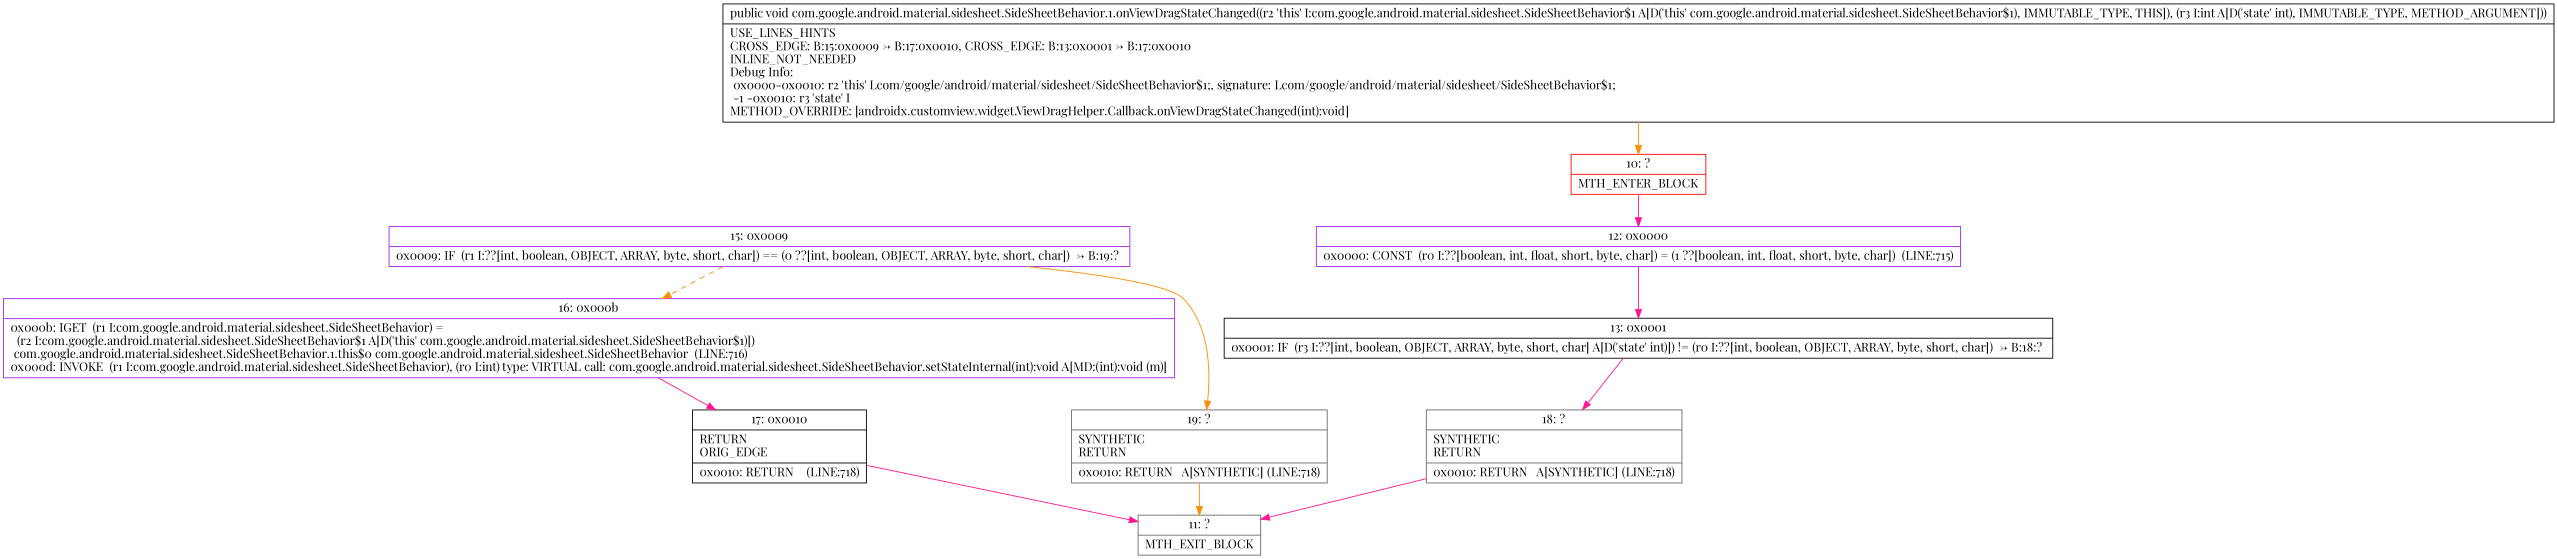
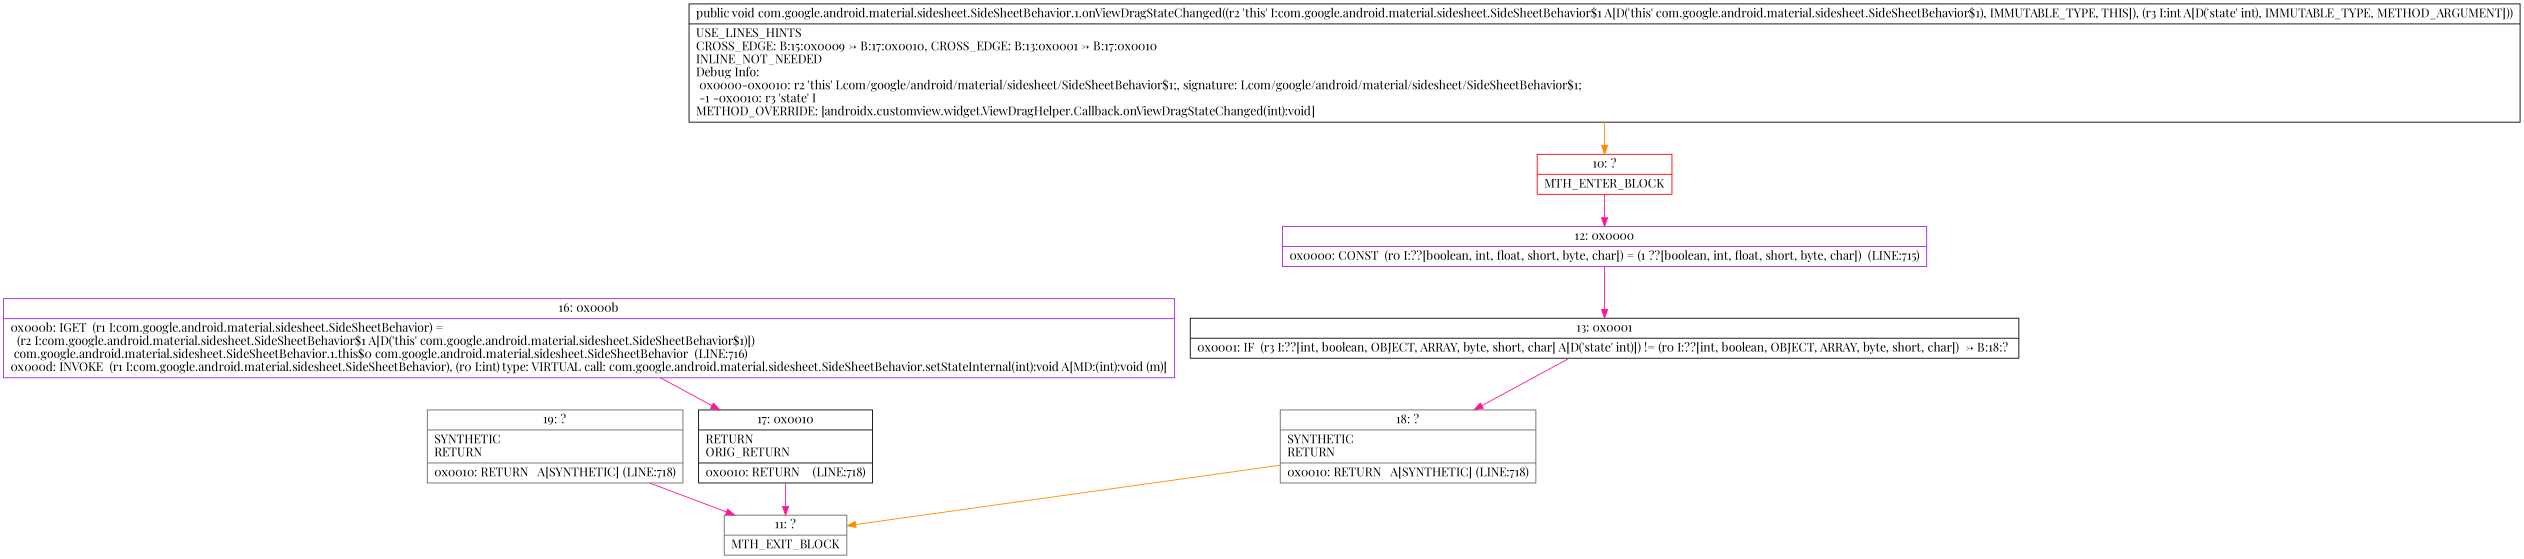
node "15: 0x0009": removed
node "17: 0x0010": text "ORIG_EDGE" -> "ORIG_RETURN"
edge "19: ?" -> "11: ?": color darkorange -> deeppink
edge "18: ?" -> "11: ?": color deeppink -> darkorange
